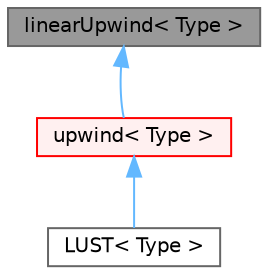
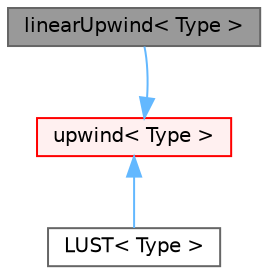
edge "upwind< Type >" -> "linearUpwind< Type >": reversed
